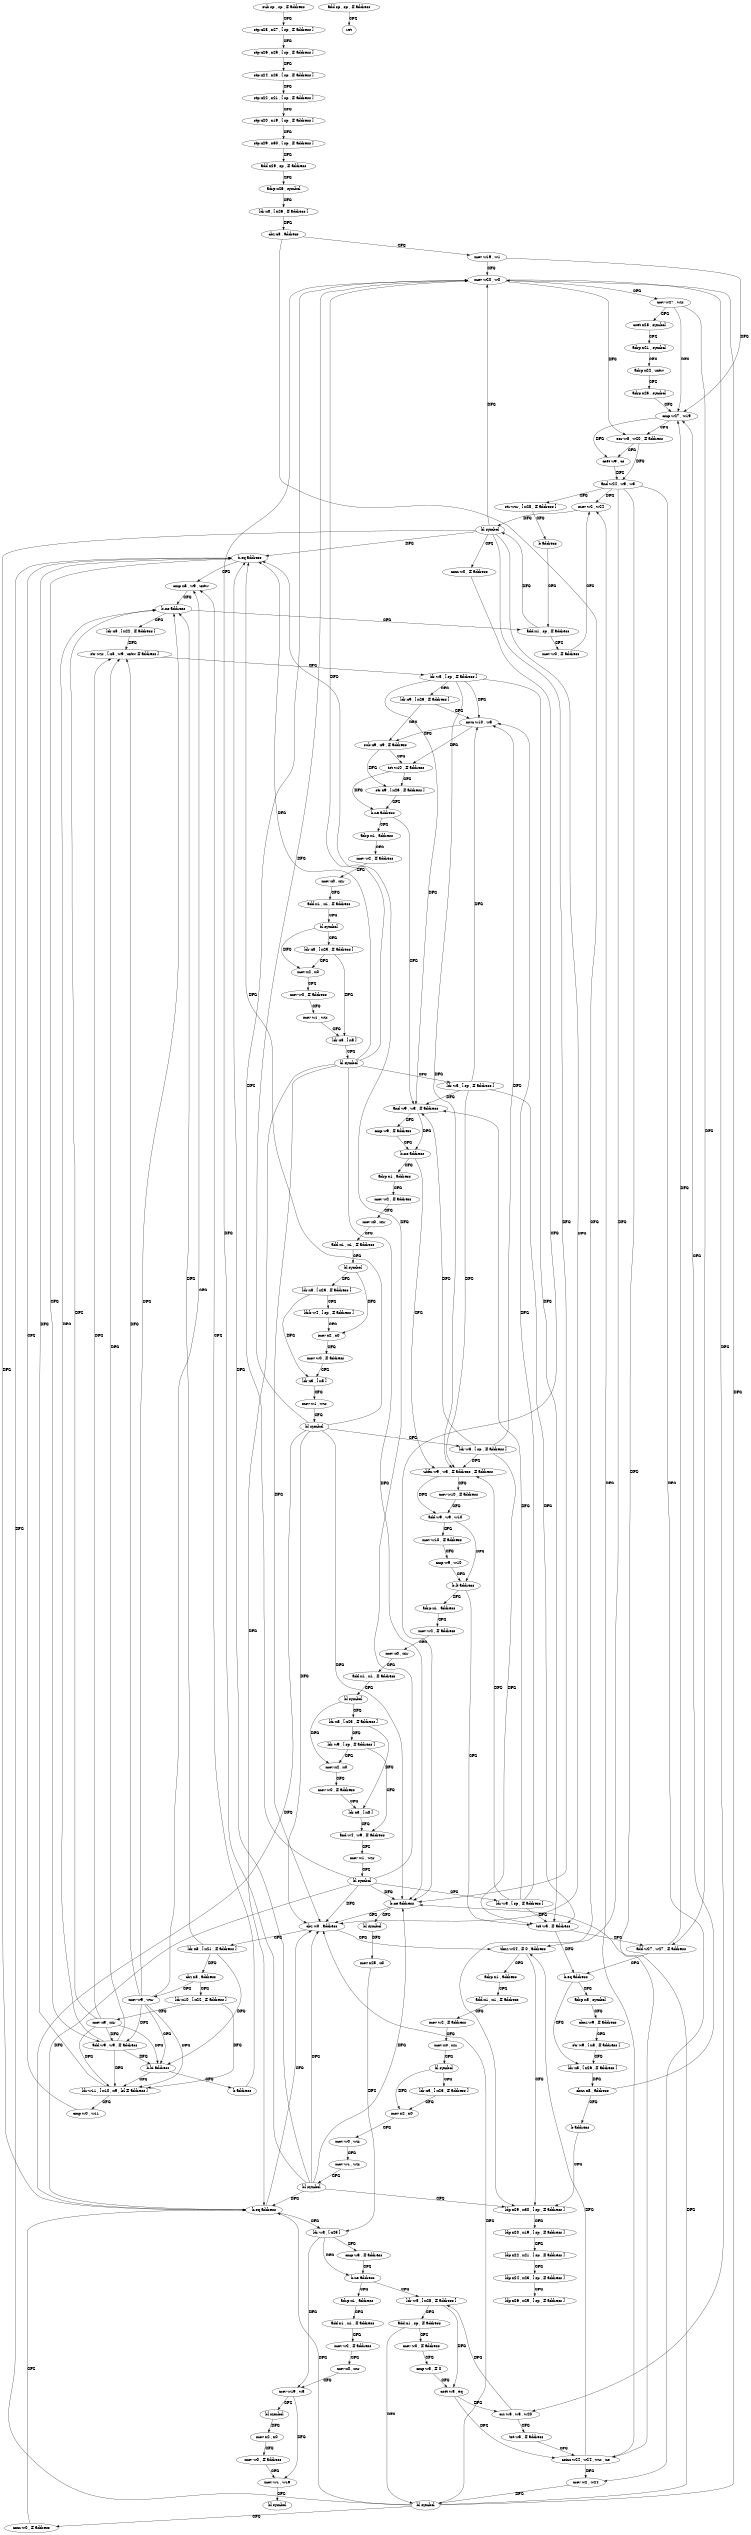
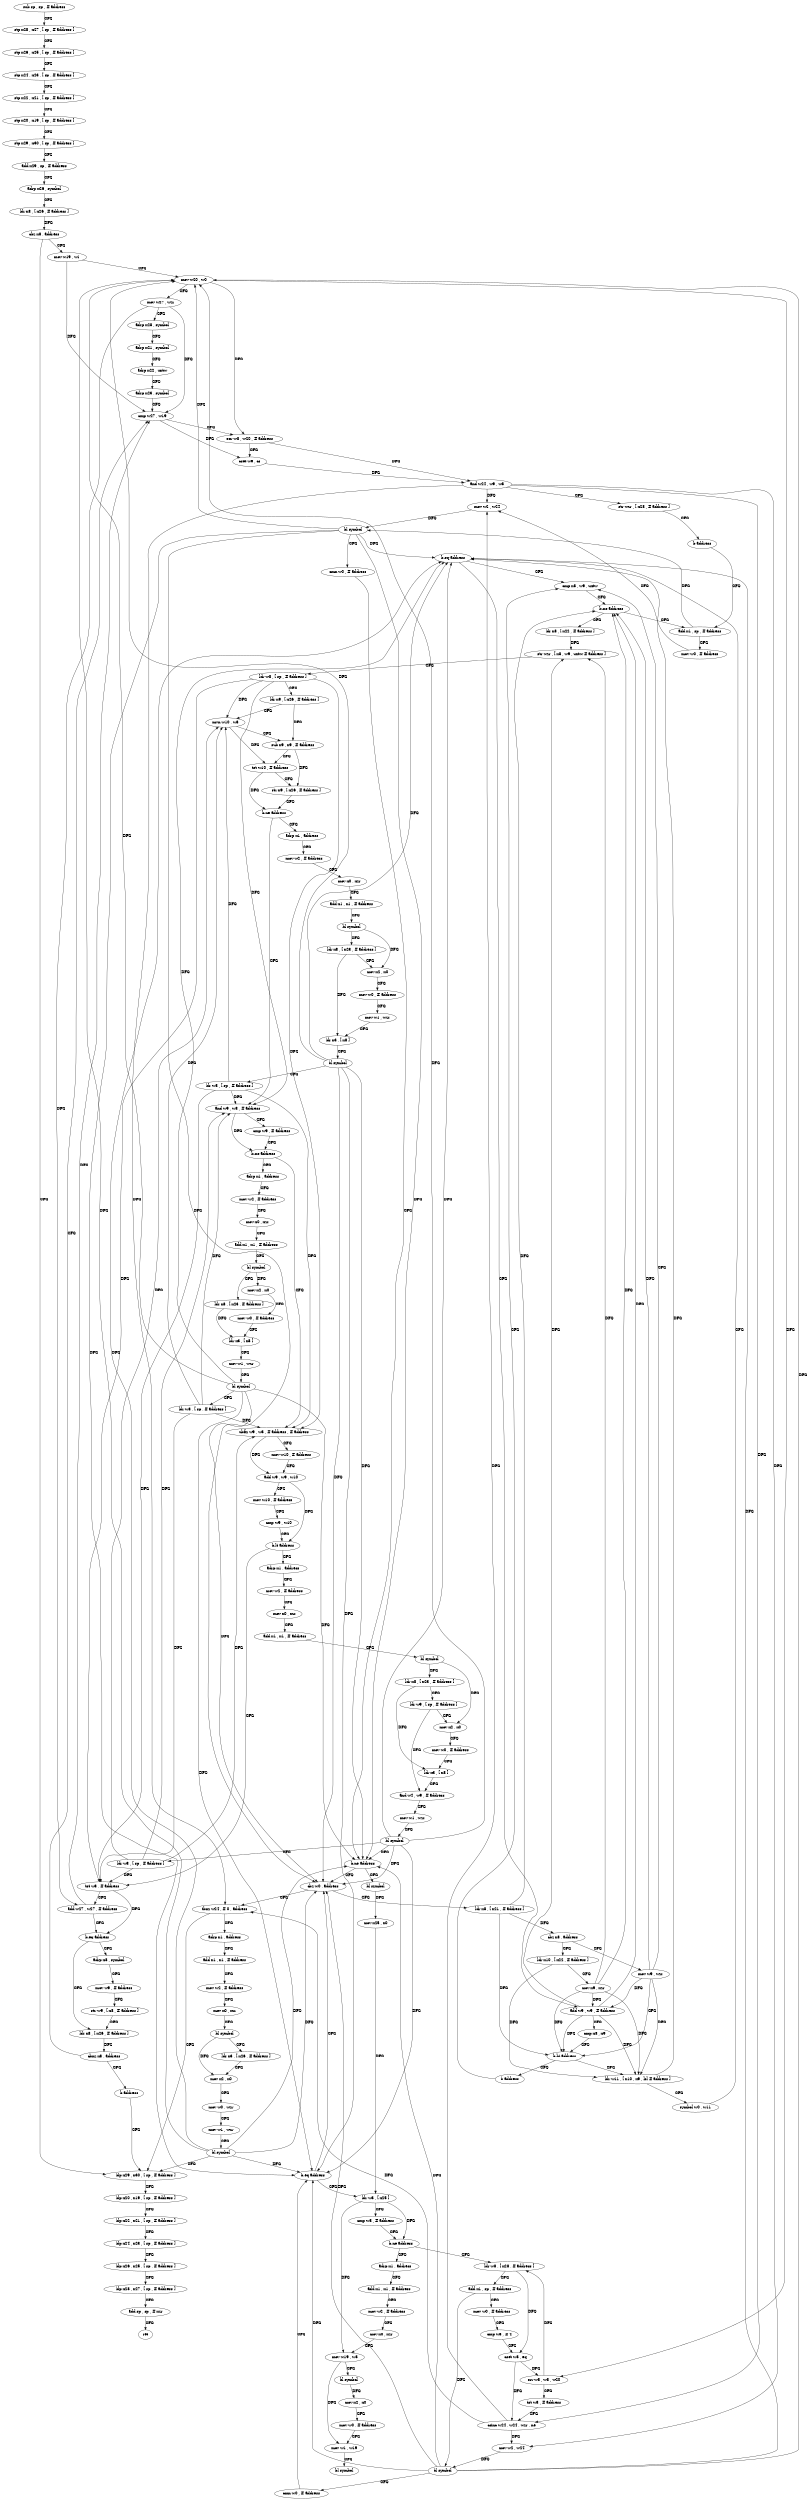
node "add sp , sp , # address": label "add sp , sp , # address" -> "add sp , sp , # xzr"
node "cset x28 , symbol": label "cset x28 , symbol" -> "adrp x28 , symbol"
node "ldrb w4 , [ sp , # address ]": removed
edge "mov w9 , wzr" -> "str wzr , [ x8 , w9 , uxtw # address ]": removed, label "DFG"
node "cbnz w9 , # address": label "cbnz w9 , # address" -> "mov w9 , # address"
node "cmp x8 , x9": added
node "cmp w0 , w11": label "cmp w0 , w11" -> "symbol w0 , w11"
node "ldp x28 , x27 , [ sp , # address ]": added
node "cmp w8 , # 0": label "cmp w8 , # 0" -> "cmp w8 , # 4"
